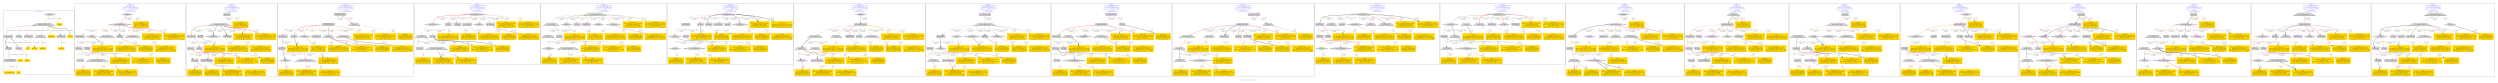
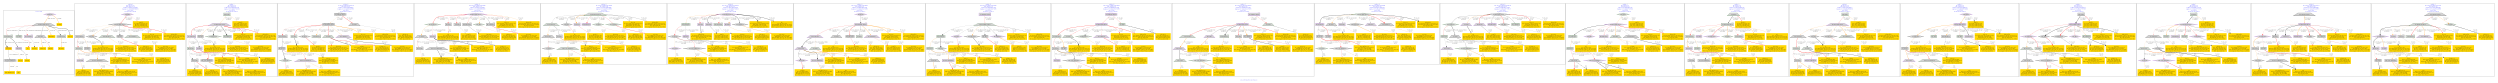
node "E39_Actor1": fillcolor lightgray -> gold
node "enthnicity": added
